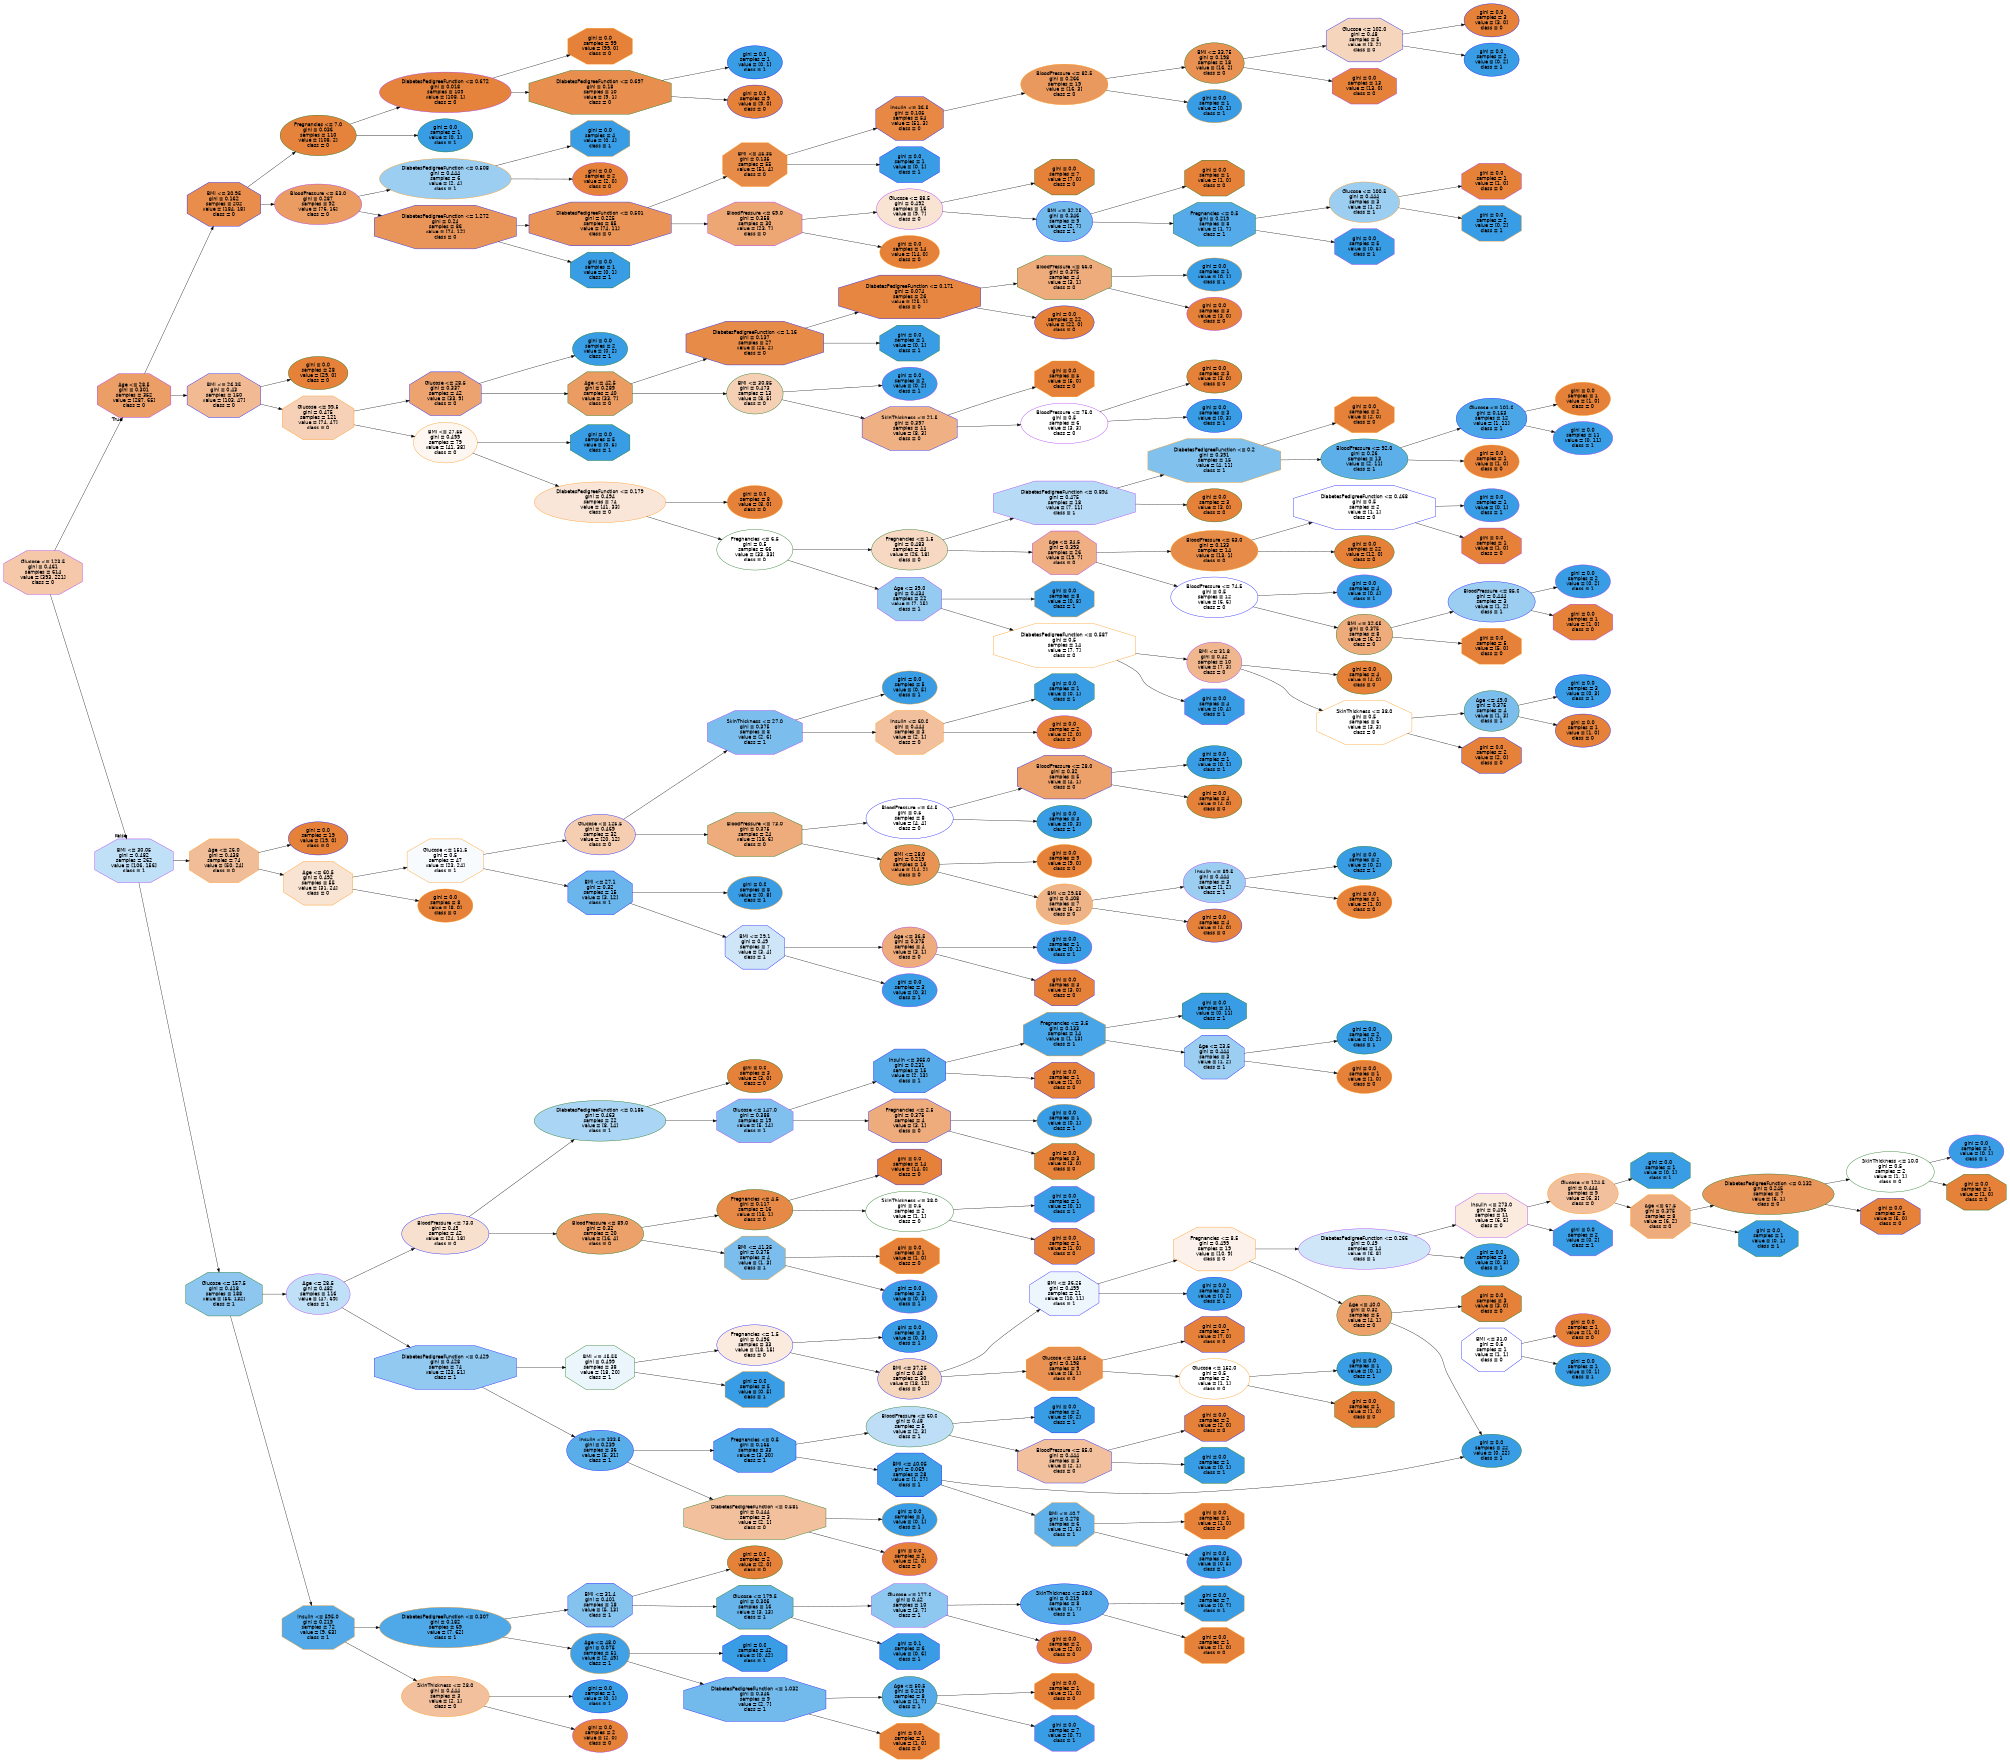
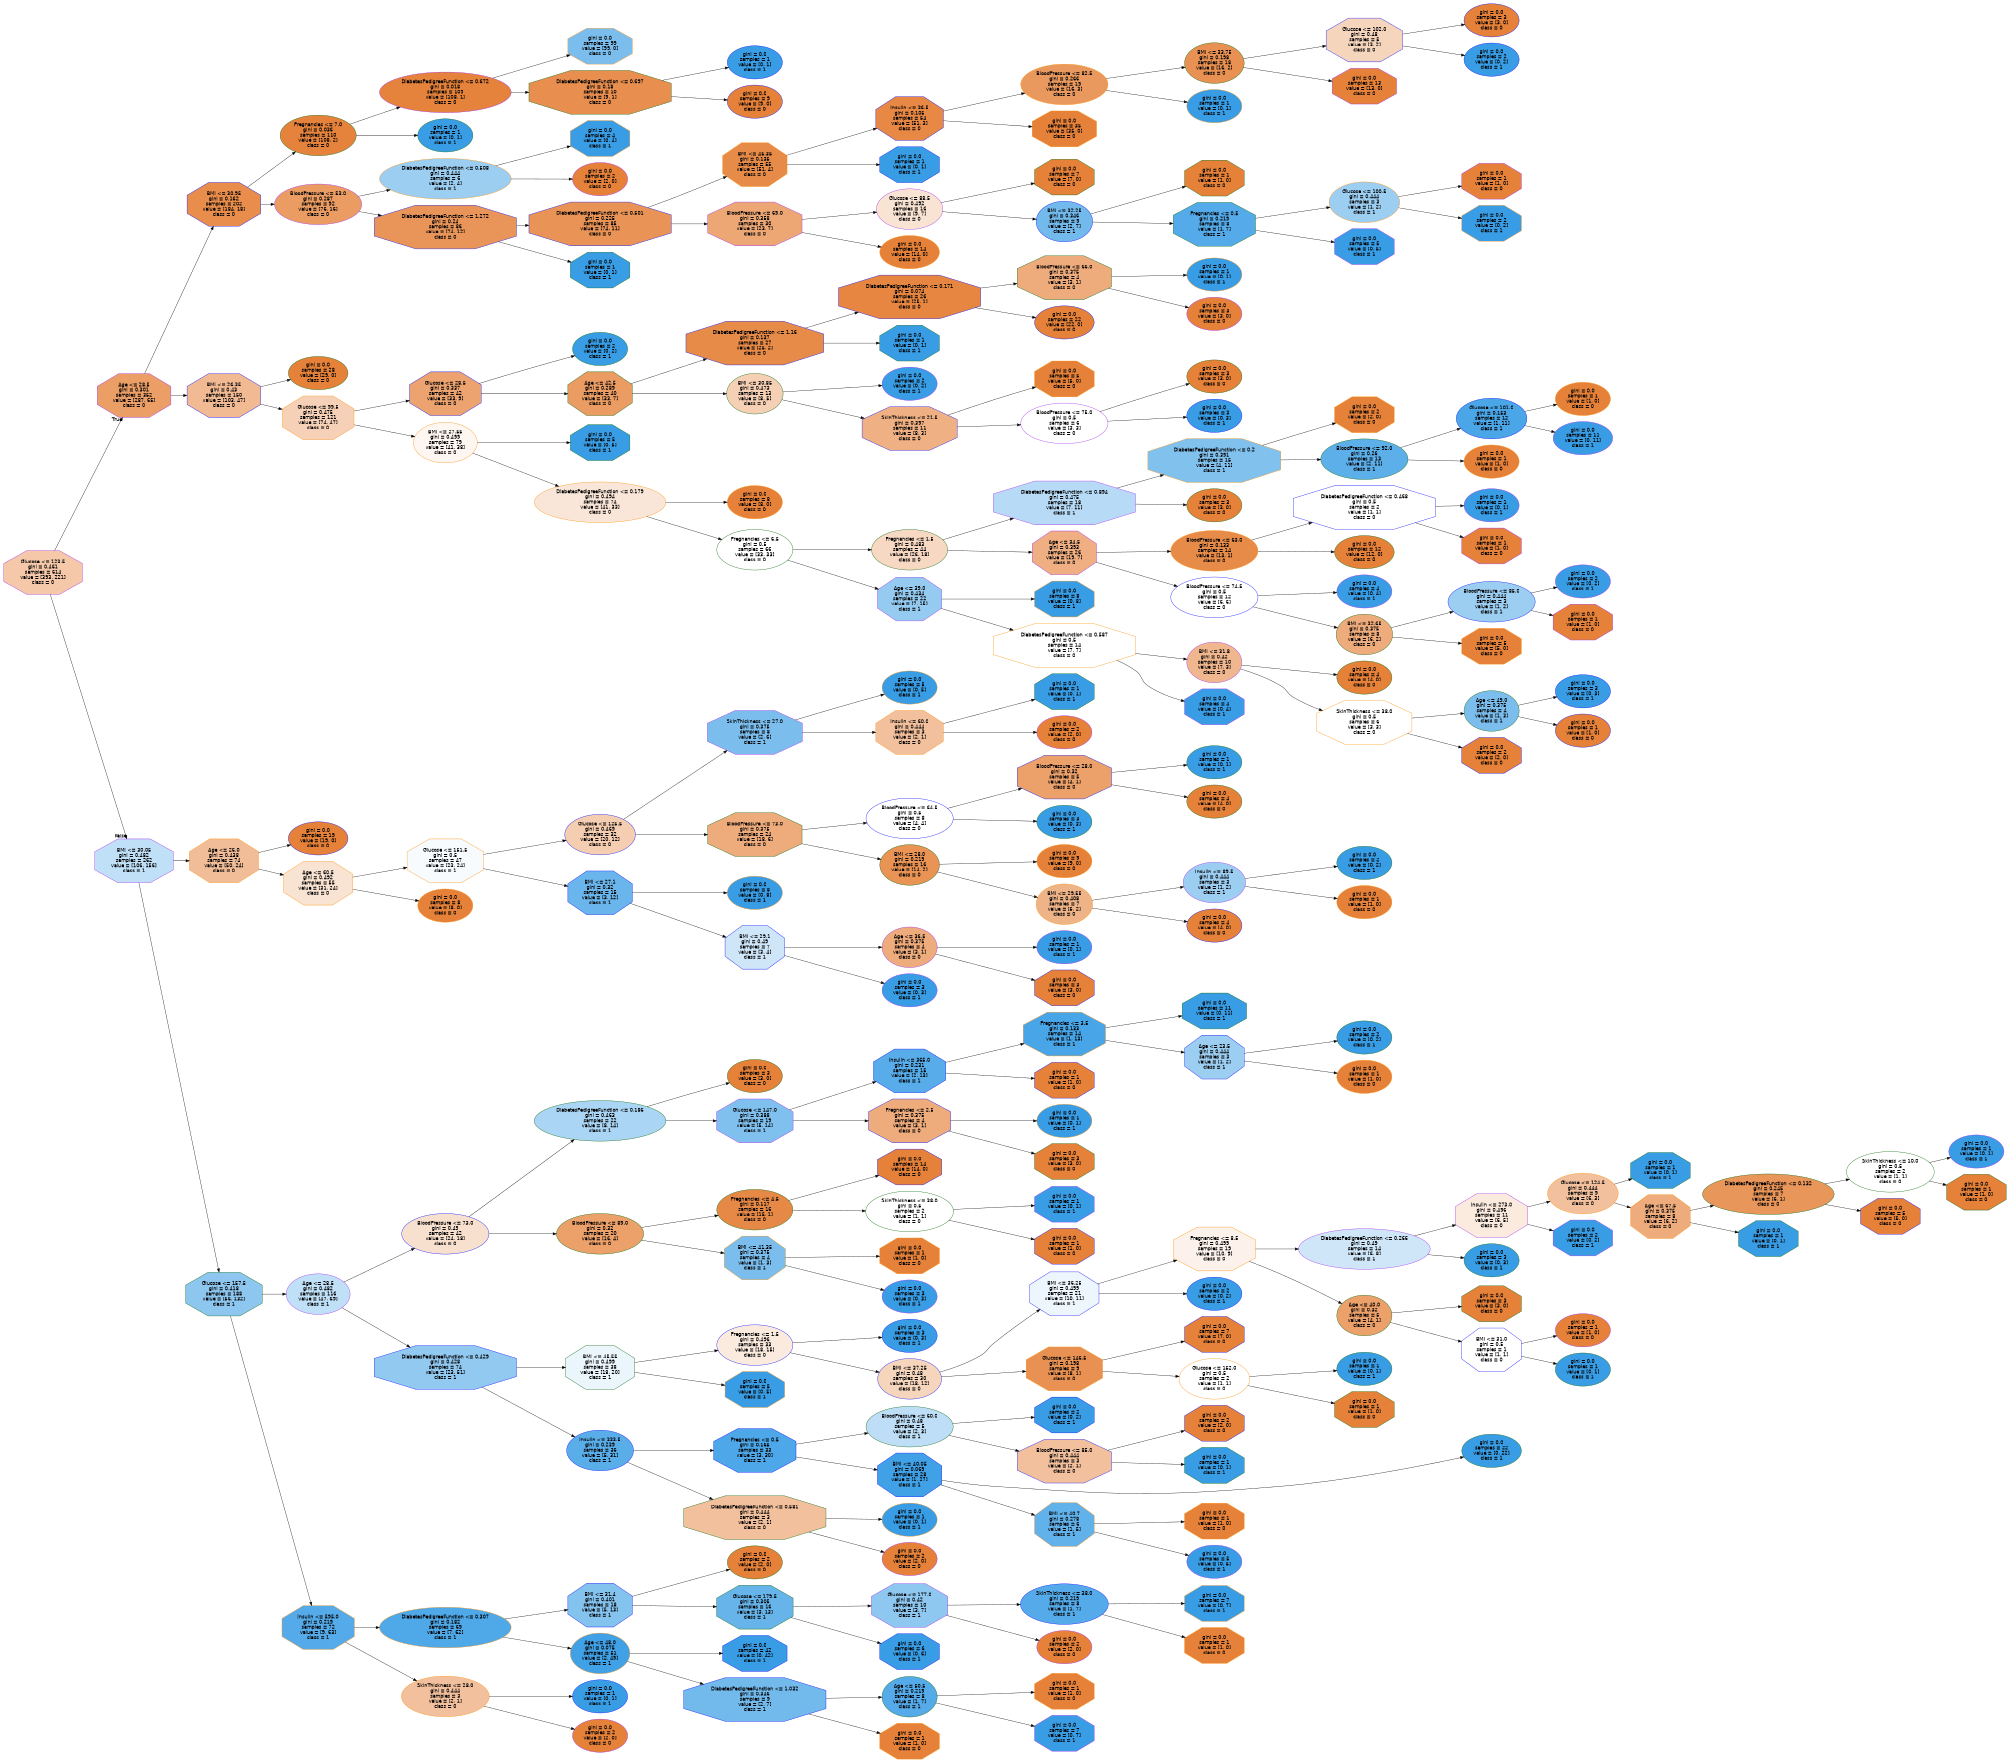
node "gini = 0.0 samples = 99 value = [99, 0] class = 0": fillcolor #e58139 -> #7bbeee
node "gini = 0.0 samples = 35 value = [35, 0] class = 0": added
node "gini = 0.0 samples = 22 value = [12, 0] class = 0": label "gini = 0.0 samples = 22 value = [12, 0] class = 0" -> "gini = 0.0 samples = 12 value = [12, 0] class = 0"
edge "Age <= 40.0 gini = 0.32 samples = 5 value = [4, 1] class = 0" -> "gini = 0.0 samples = 22 value = [0, 22] class = 1": now "Age <= 40.0 gini = 0.32 samples = 5 value = [4, 1] class = 0" -> "BMI <= 31.0 gini = 0.5 samples = 1 value = [1, 1] class = 0"
node "gini = 0.1 samples = 6 value = [0, 6] class = 1": label "gini = 0.1 samples = 6 value = [0, 6] class = 1" -> "gini = 0.0 samples = 6 value = [0, 6] class = 1"
